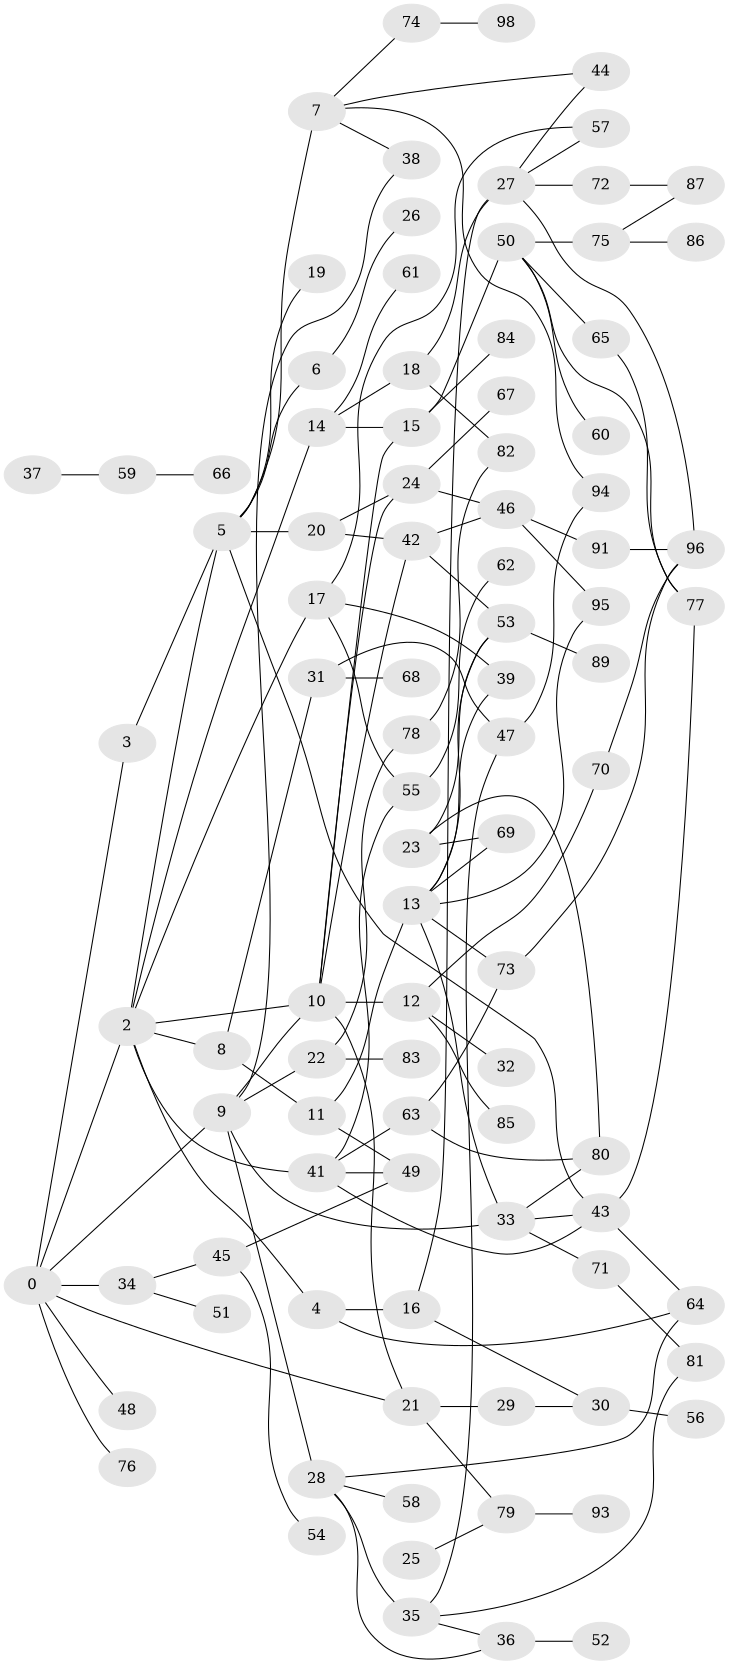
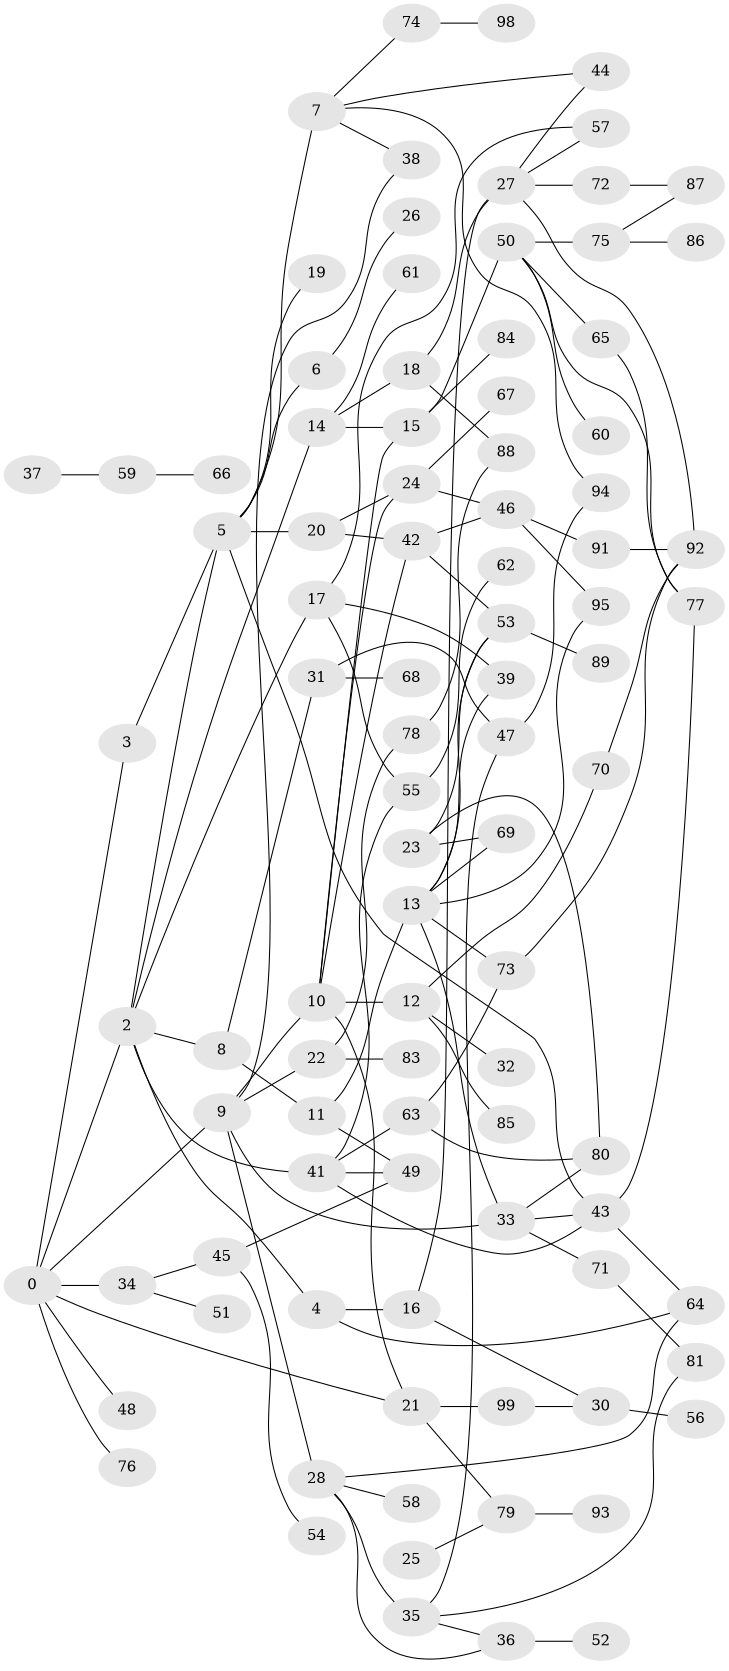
node "82": label "82" -> "88"
node "96": label "96" -> "92"
edge "10" -- "2": removed
node "29": label "29" -> "99"
